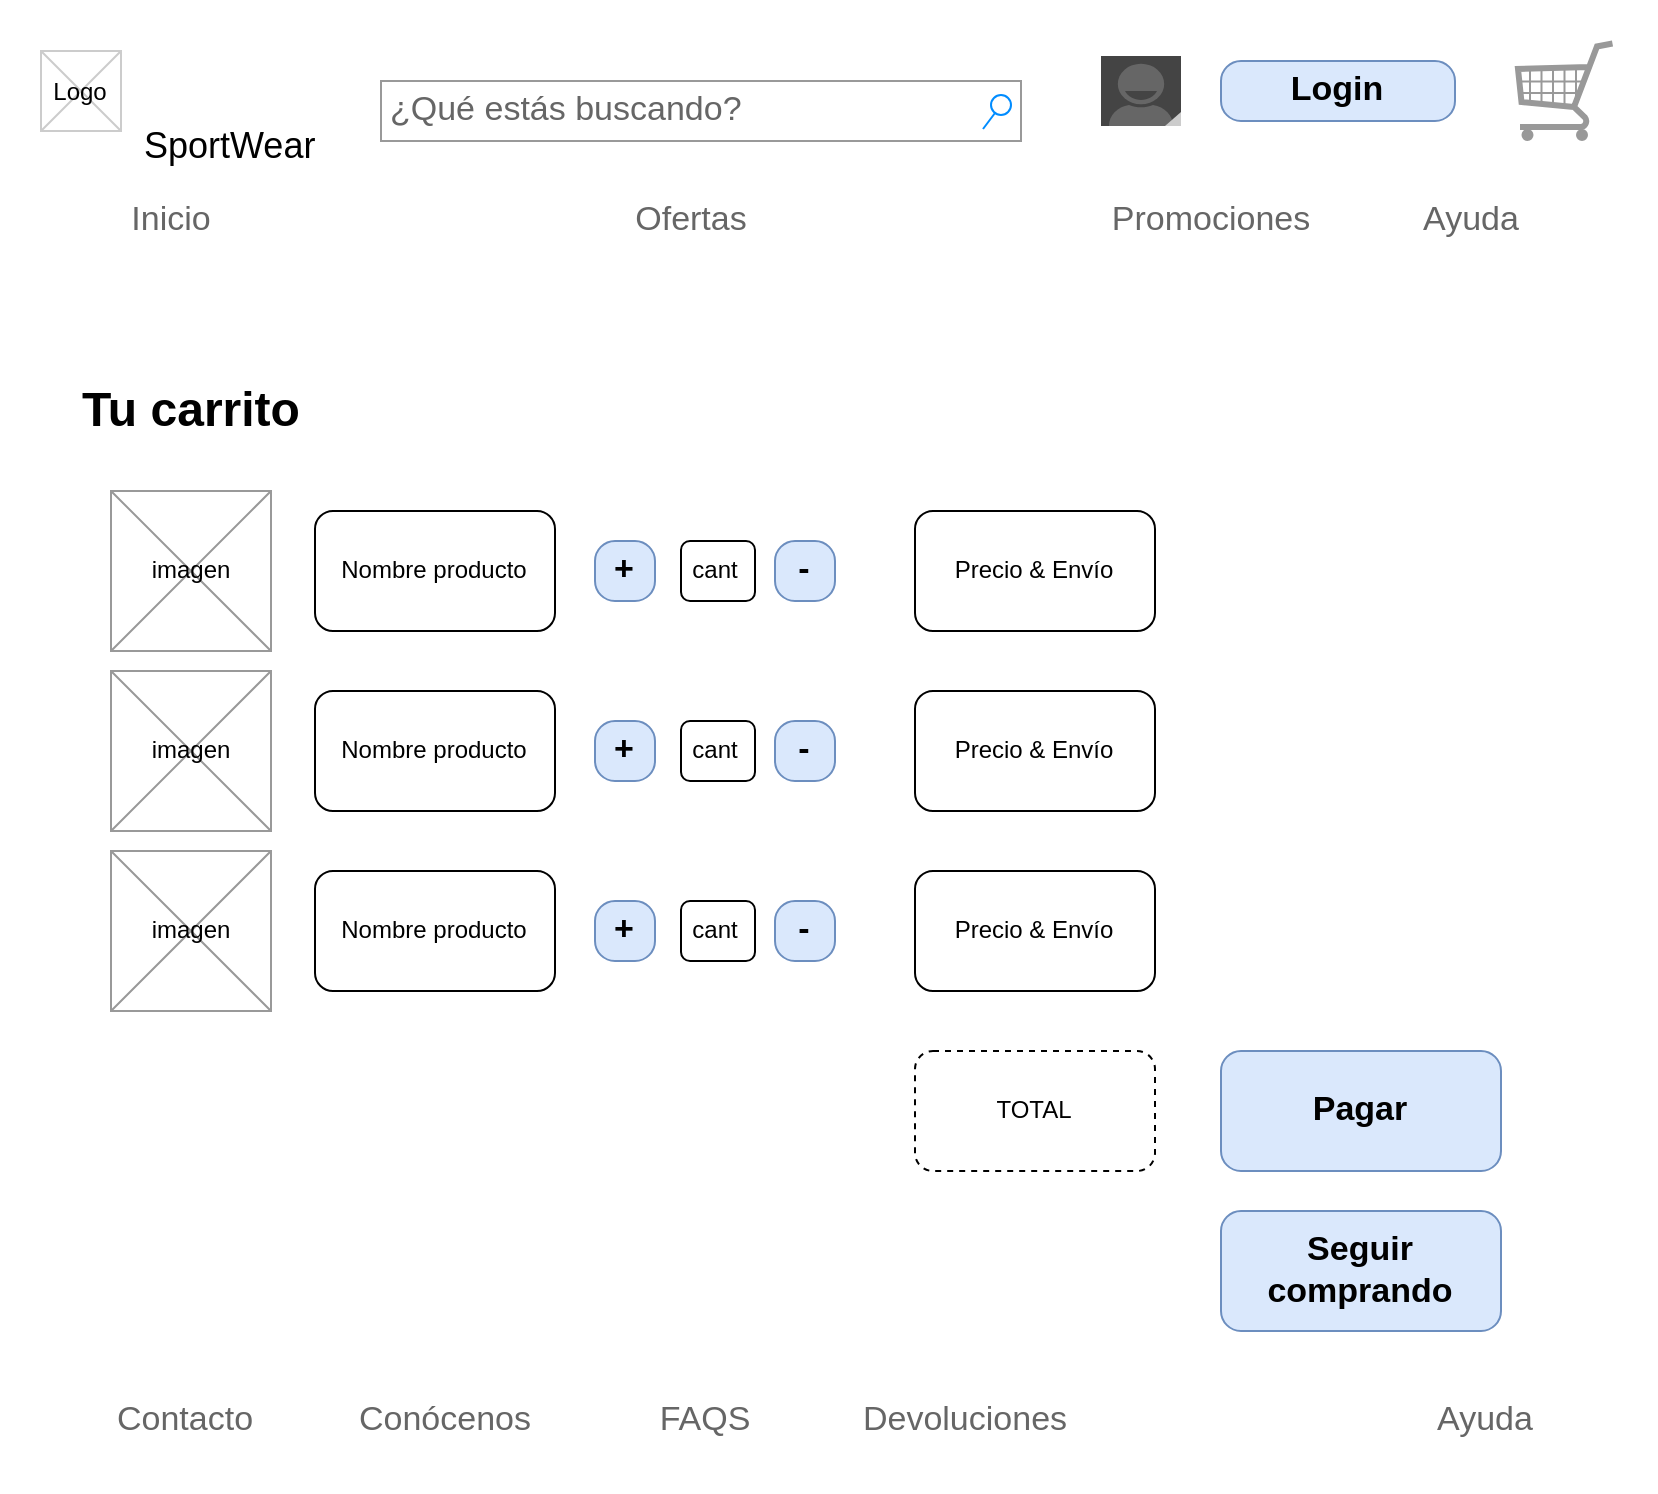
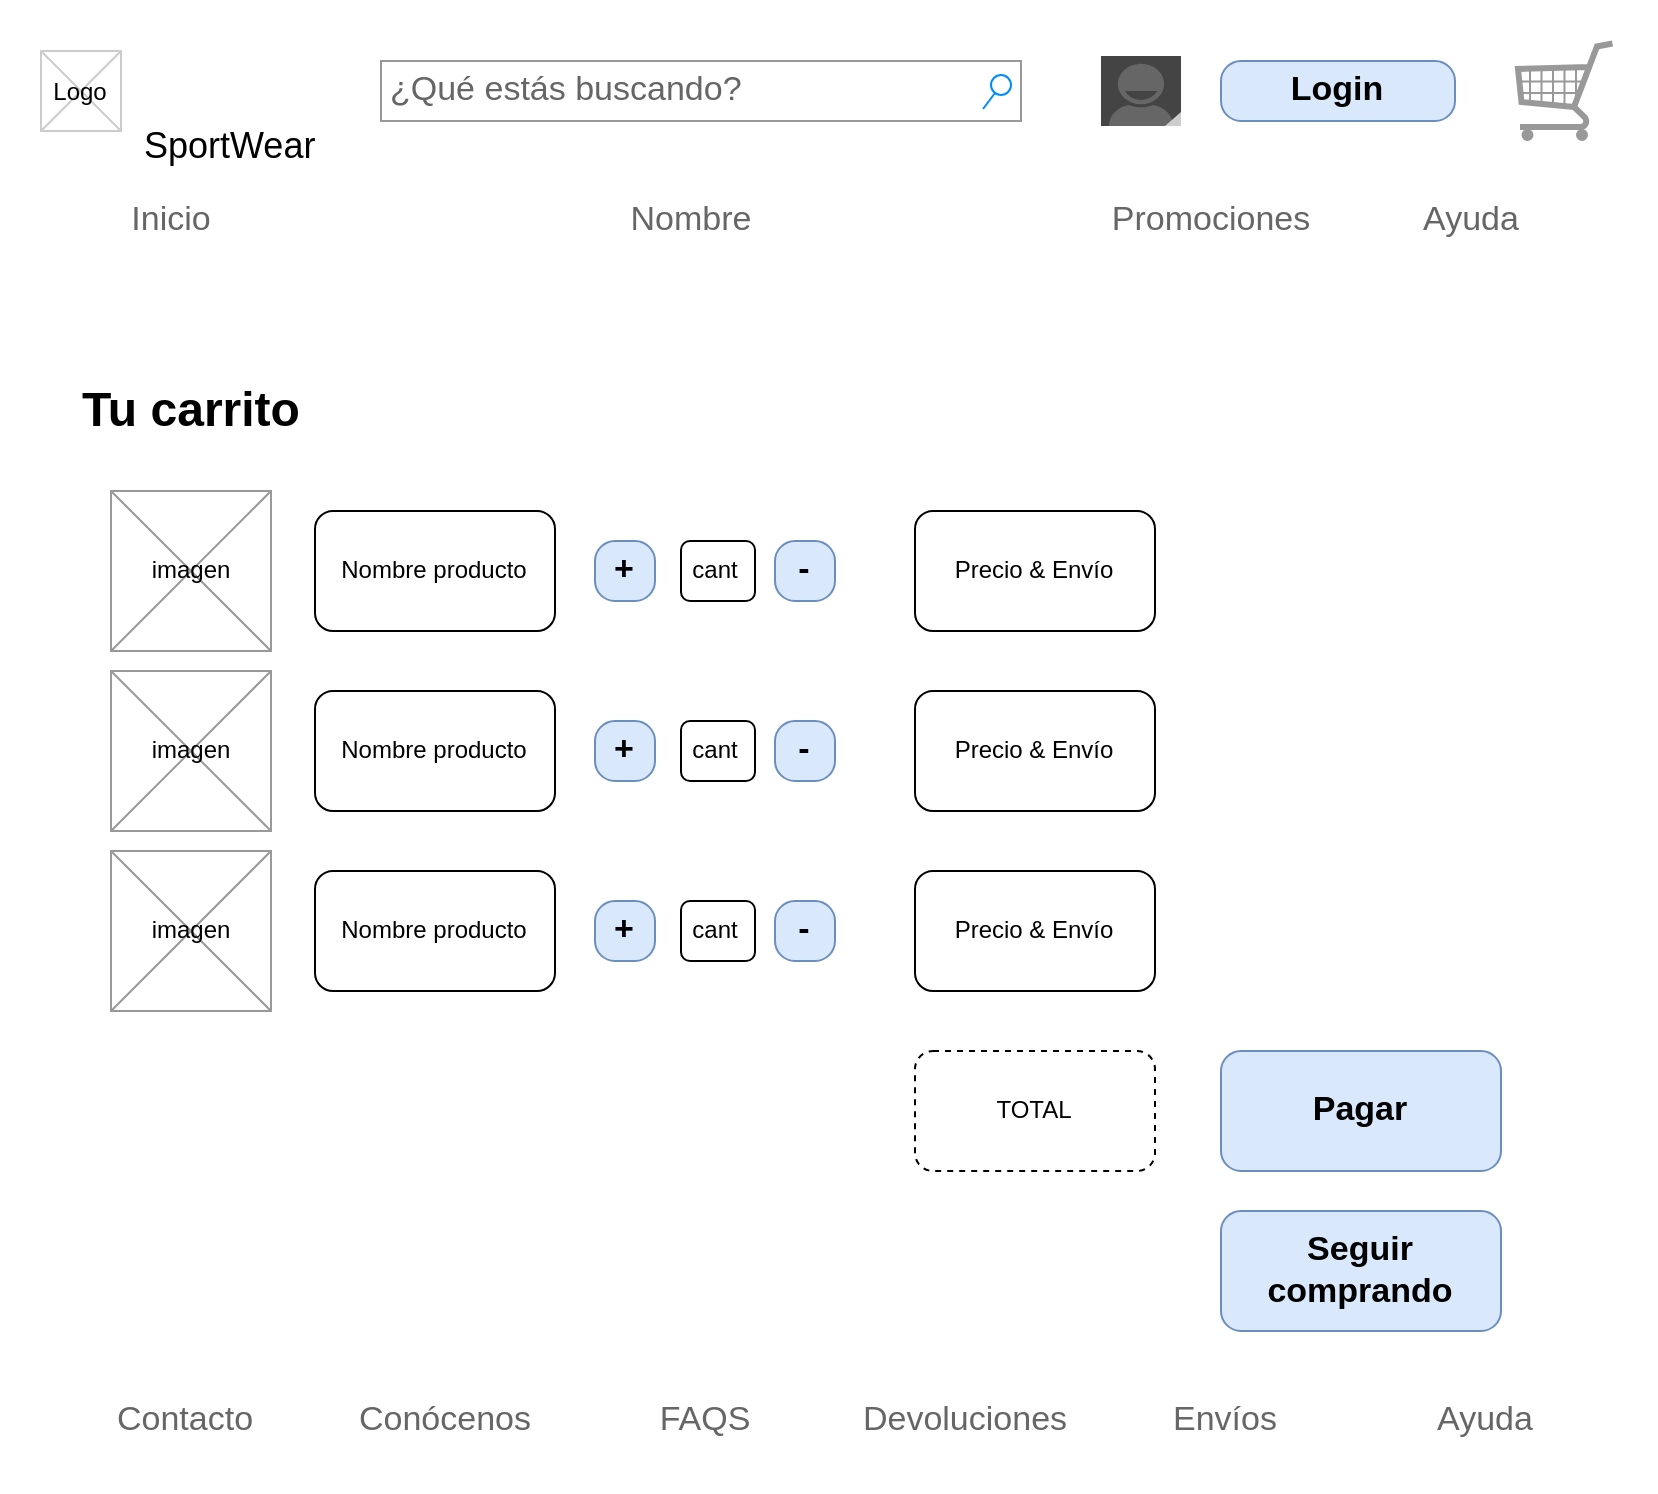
node "¿Qué estás buscando?": moved (701, 111) -> (701, 91)
node "Ofertas": label "Ofertas" -> "Nombre"
node "Envíos": added
